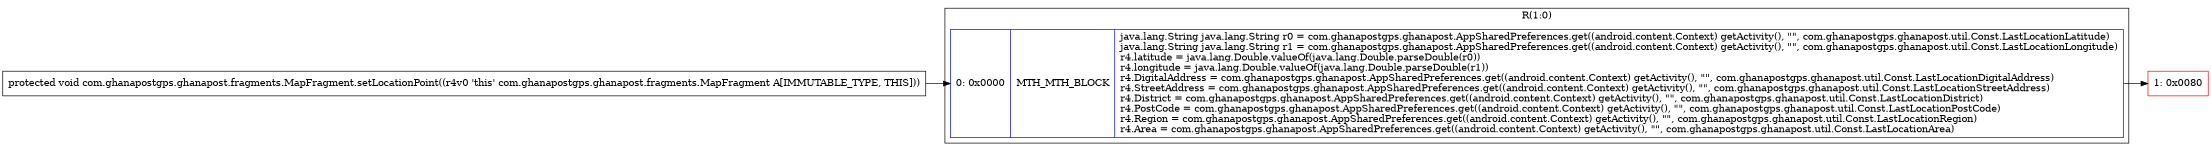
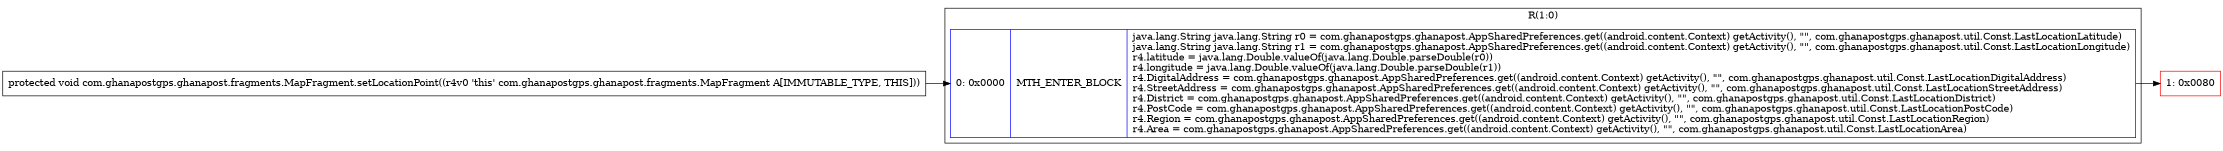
node "0: 0x0000": text "MTH_MTH_BLOCK" -> "MTH_ENTER_BLOCK"
